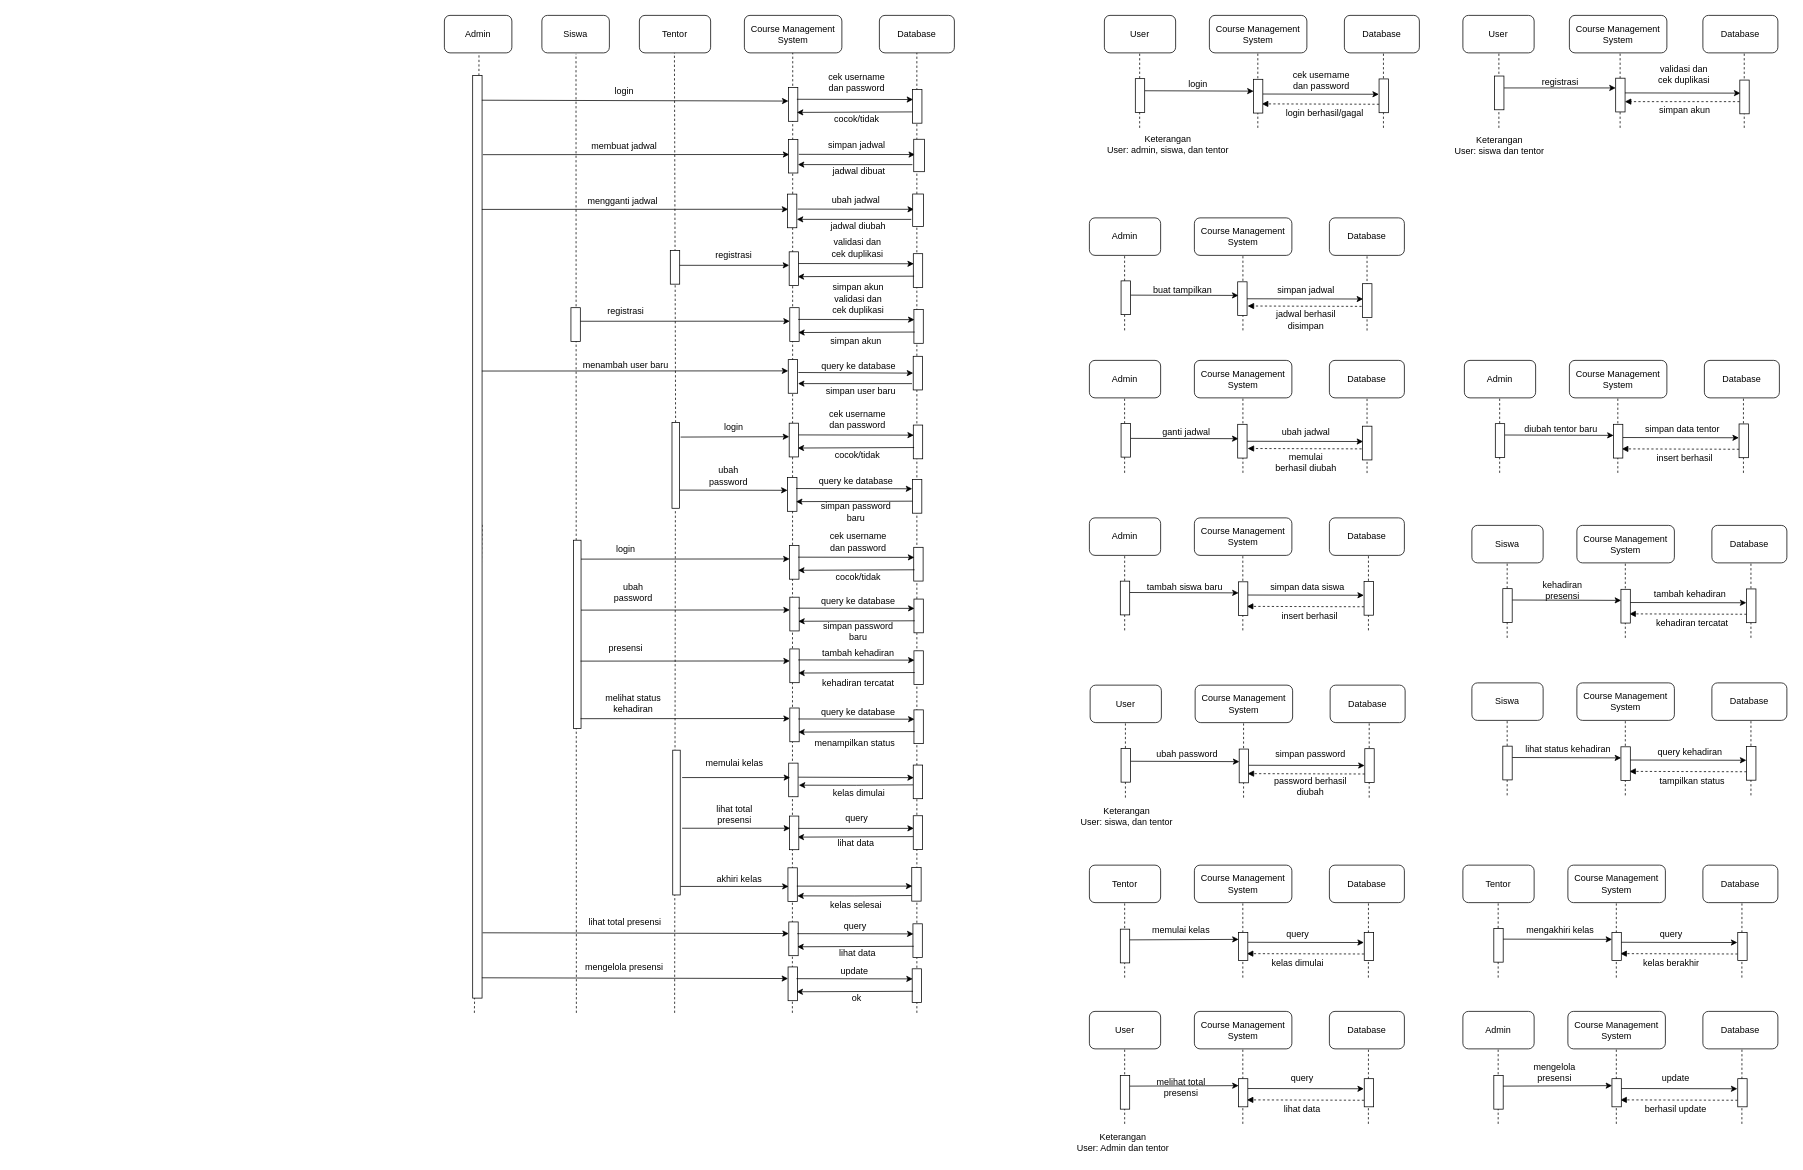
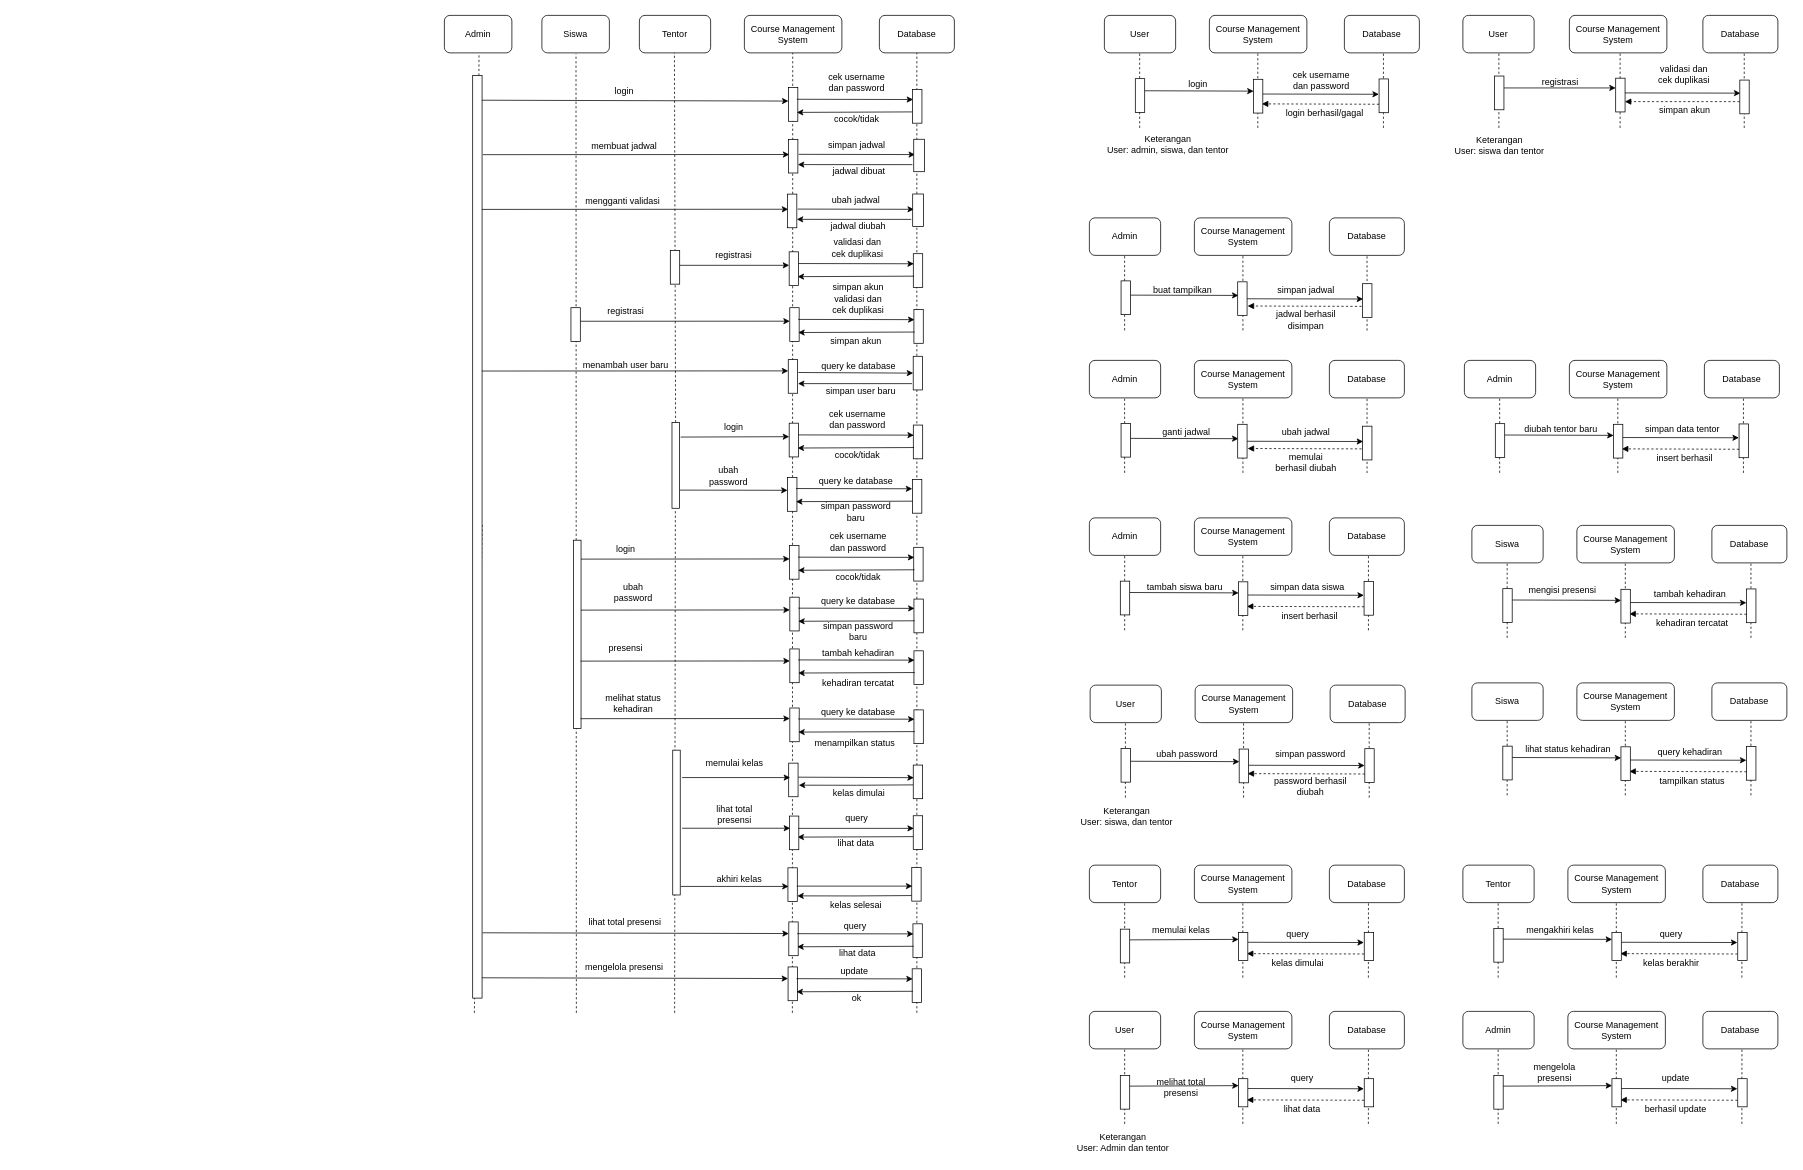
node "mengganti jadwal": label "mengganti jadwal" -> "mengganti validasi"
node "kehadiran presensi": label "kehadiran presensi" -> "mengisi presensi"
